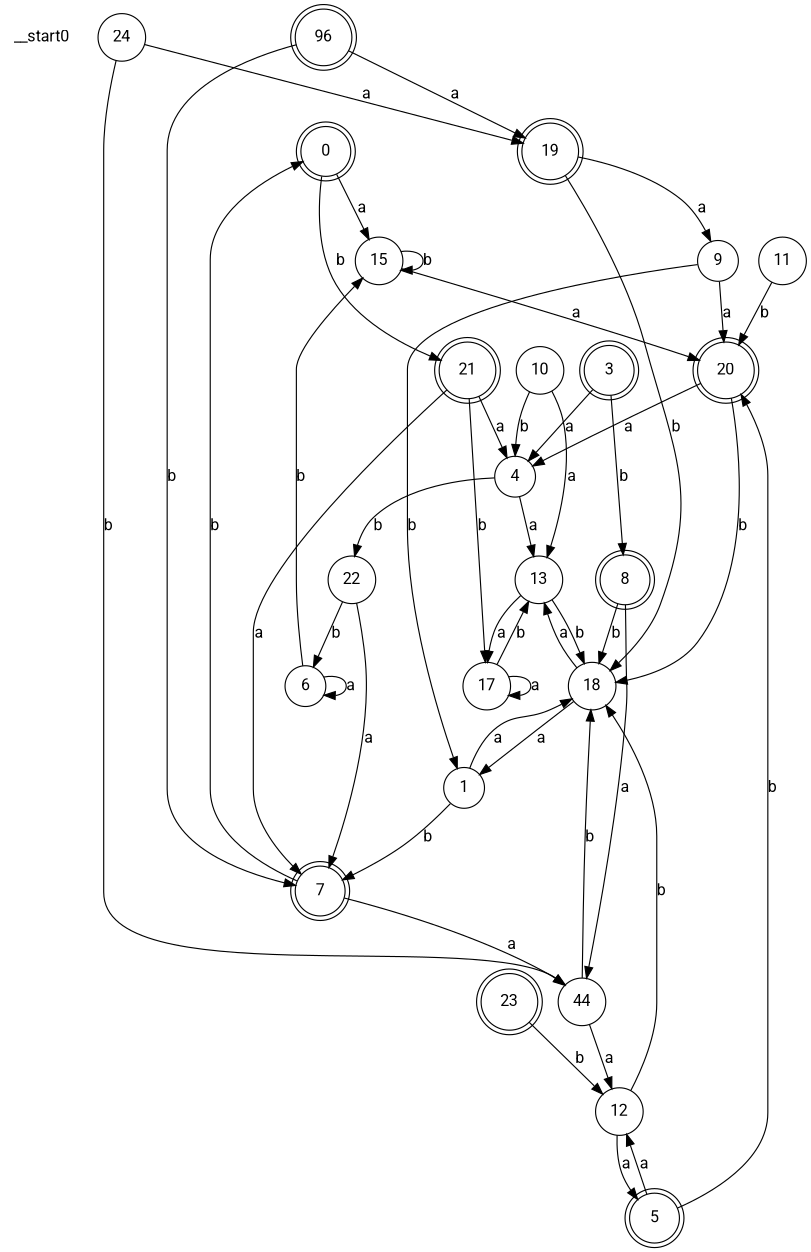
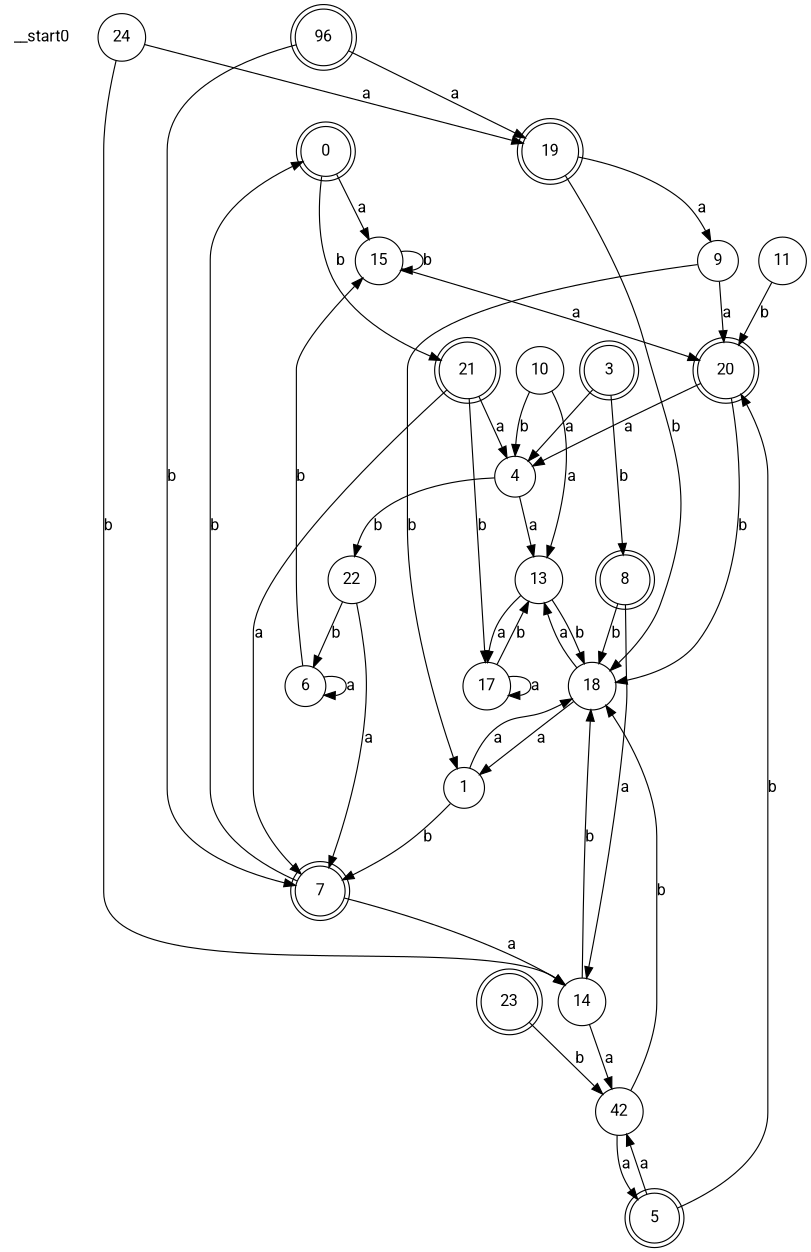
node "44": label "44" -> "14"
node "12": label "12" -> "42"
